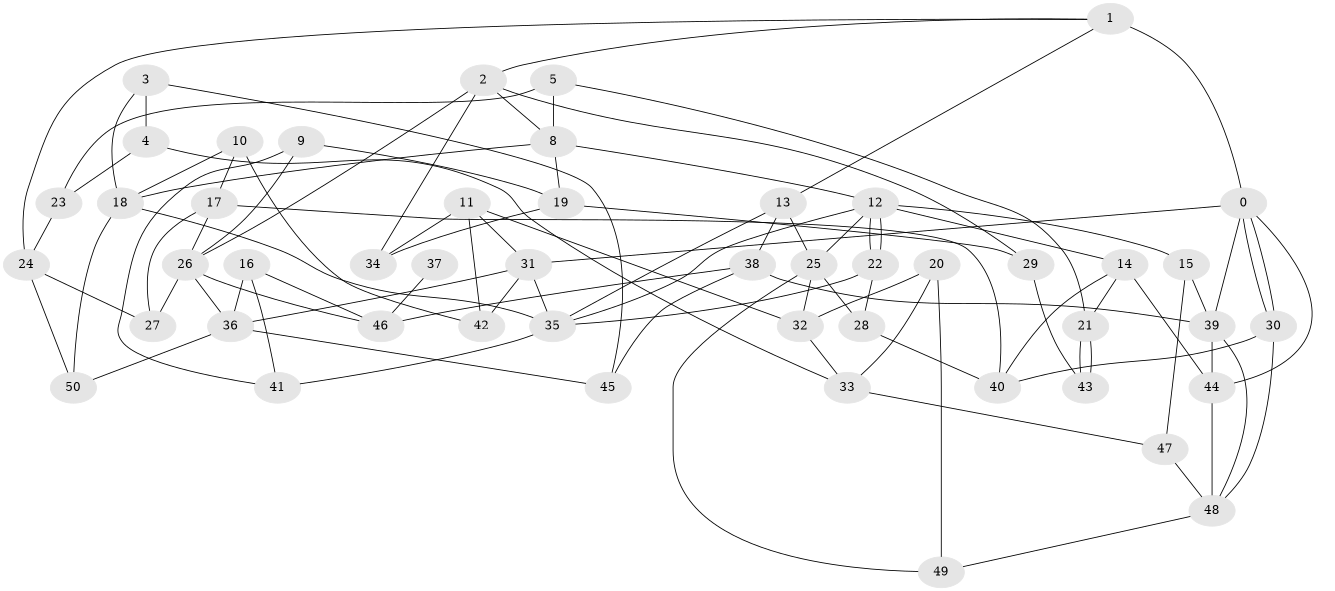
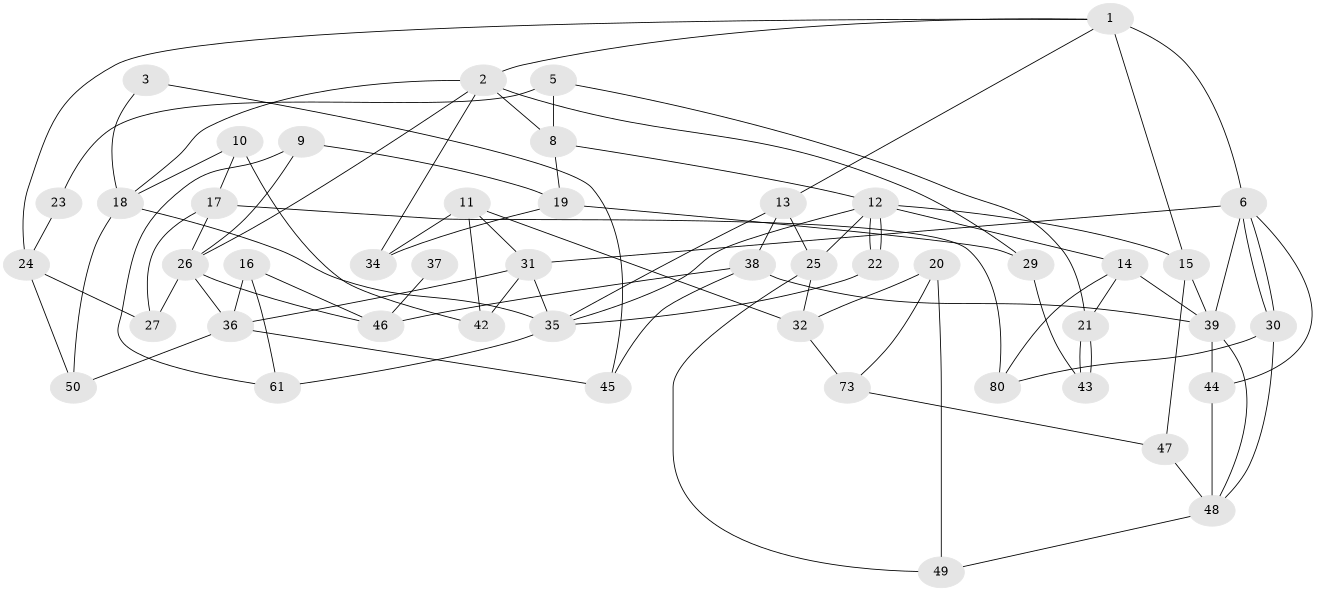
node "4": removed
edge "1" -- "15": added
edge "8" -- "18": now "2" -- "18"
node "0": label "0" -> "6"
node "28": removed
edge "14" -- "44": now "14" -- "39"
node "41": label "41" -> "61"
node "33": label "33" -> "73"
node "40": label "40" -> "80"
